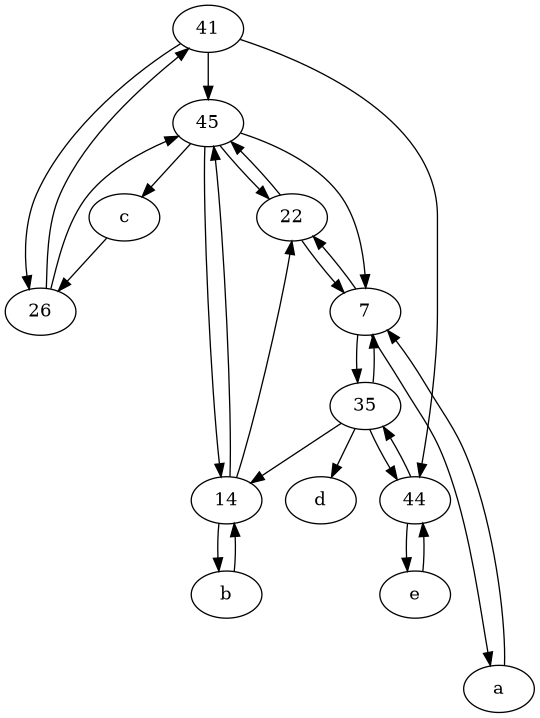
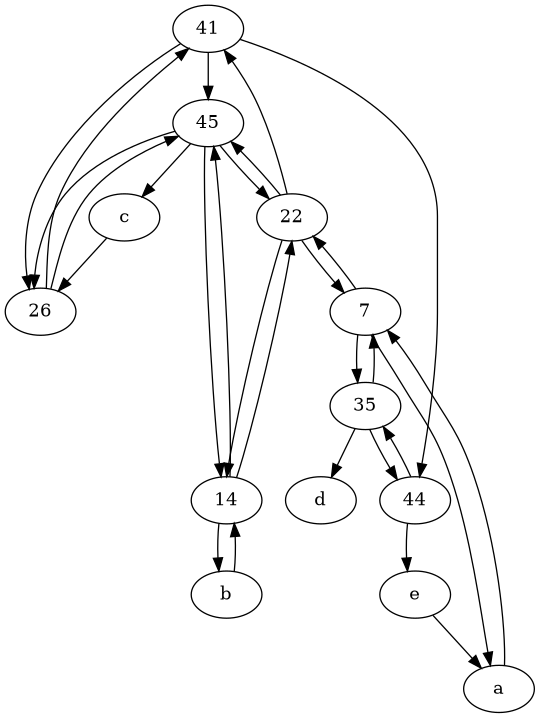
edge "22" -> "41": added
edge "45" -> "7": now "45" -> "26"
edge "35" -> "14": now "22" -> "14"
edge "e" -> "44": now "e" -> "a"
